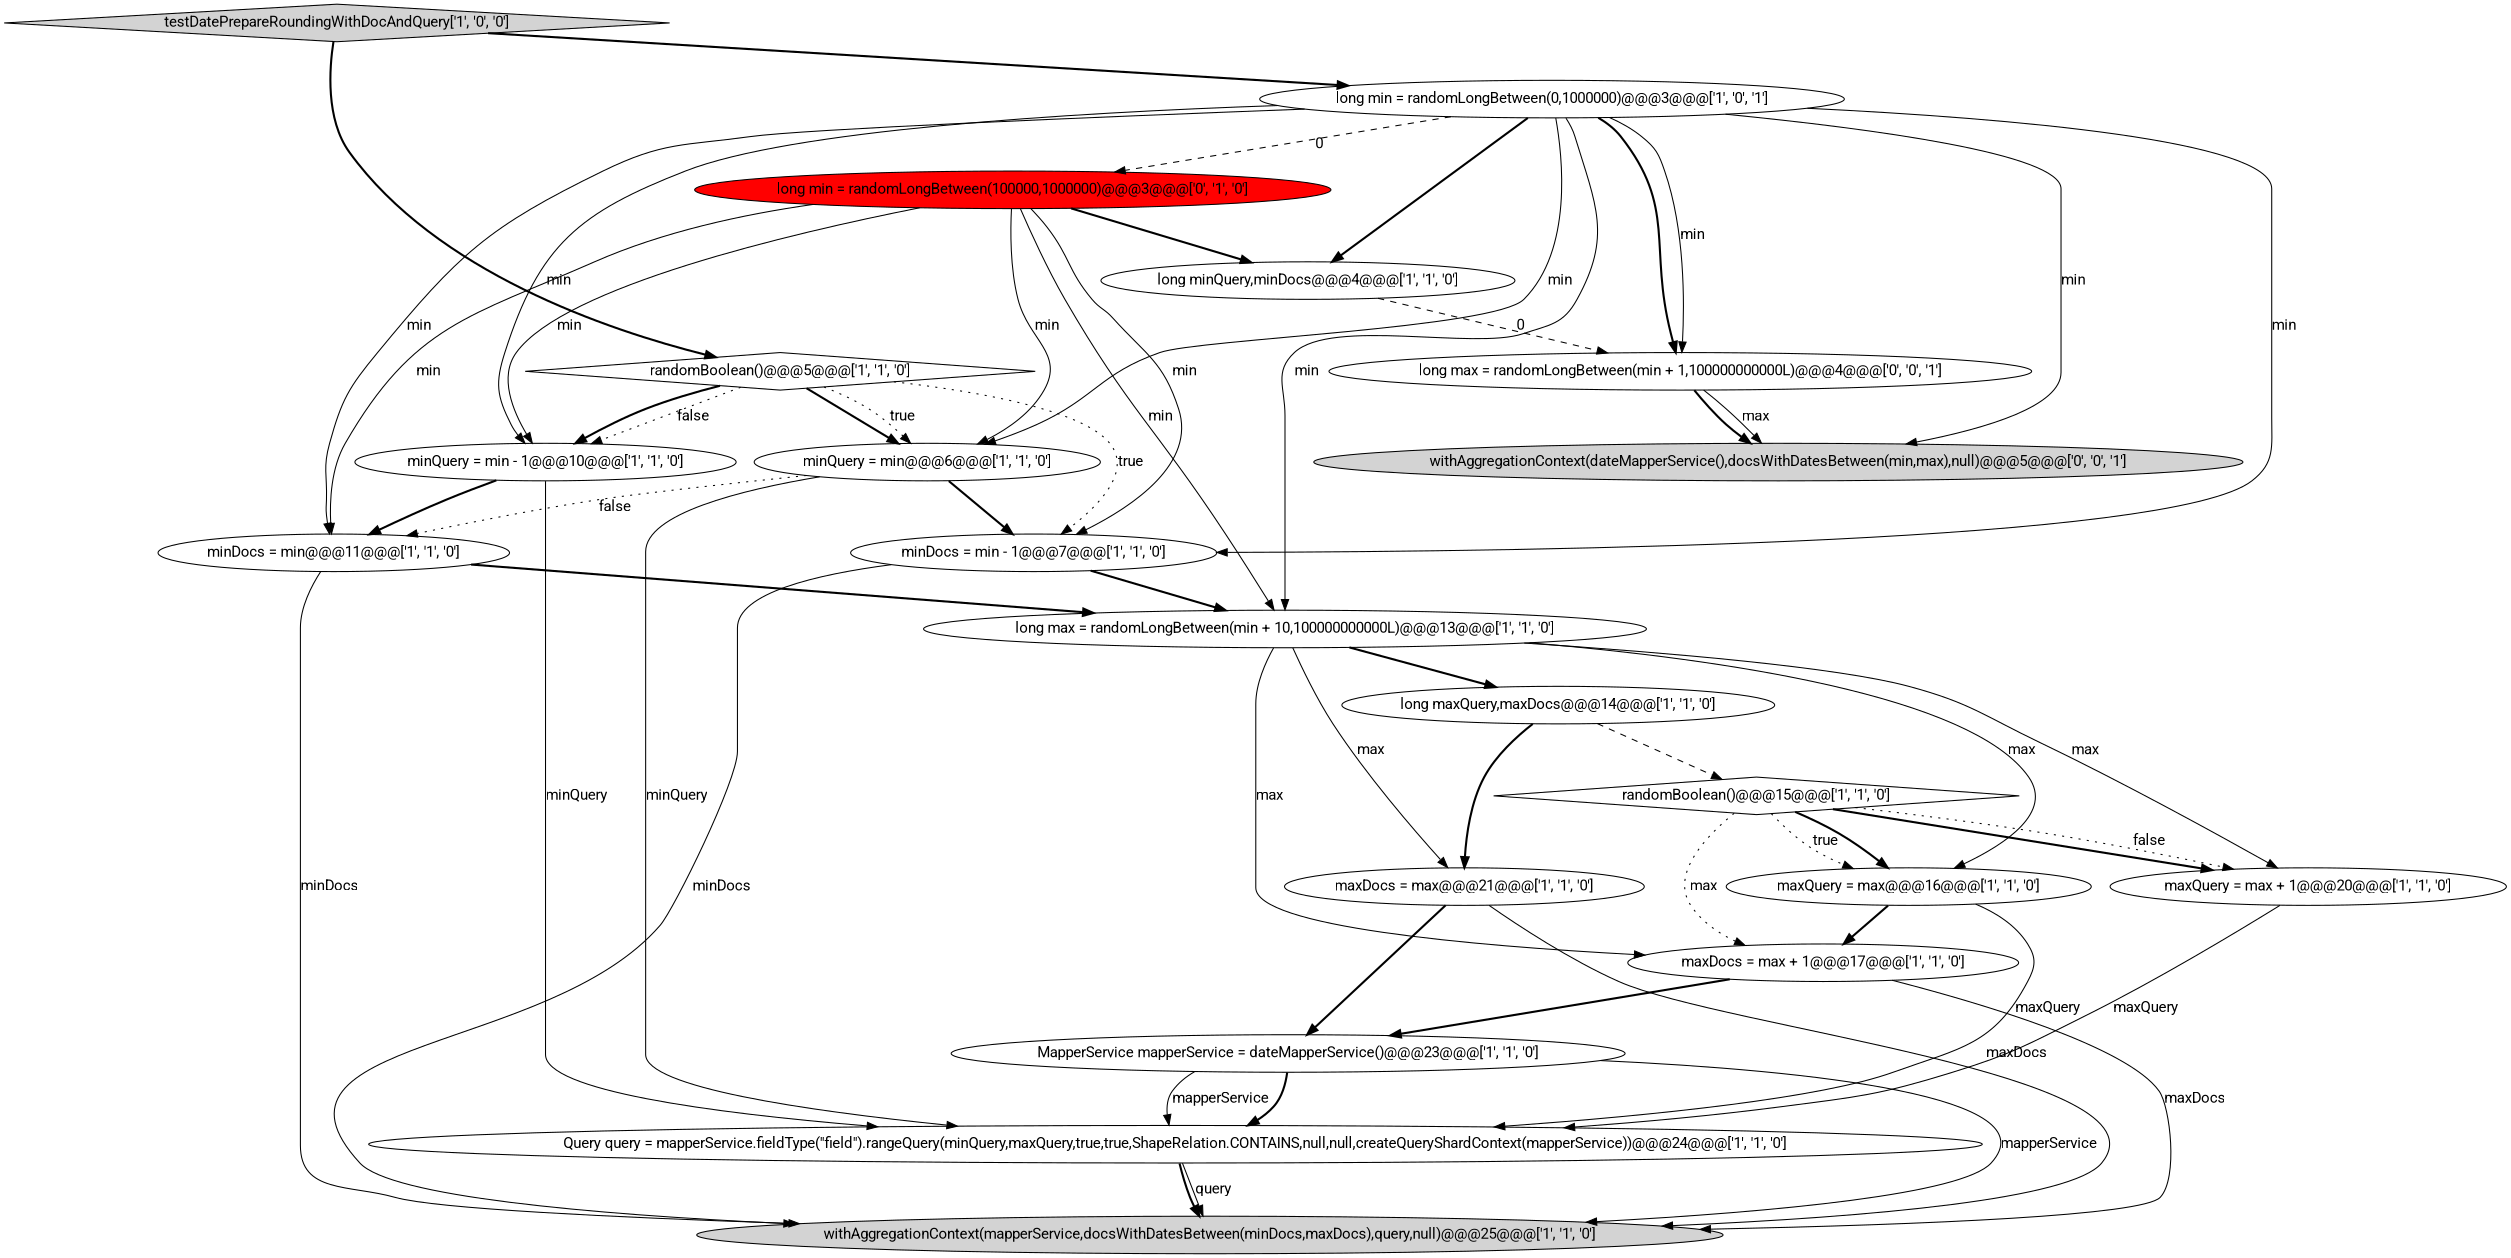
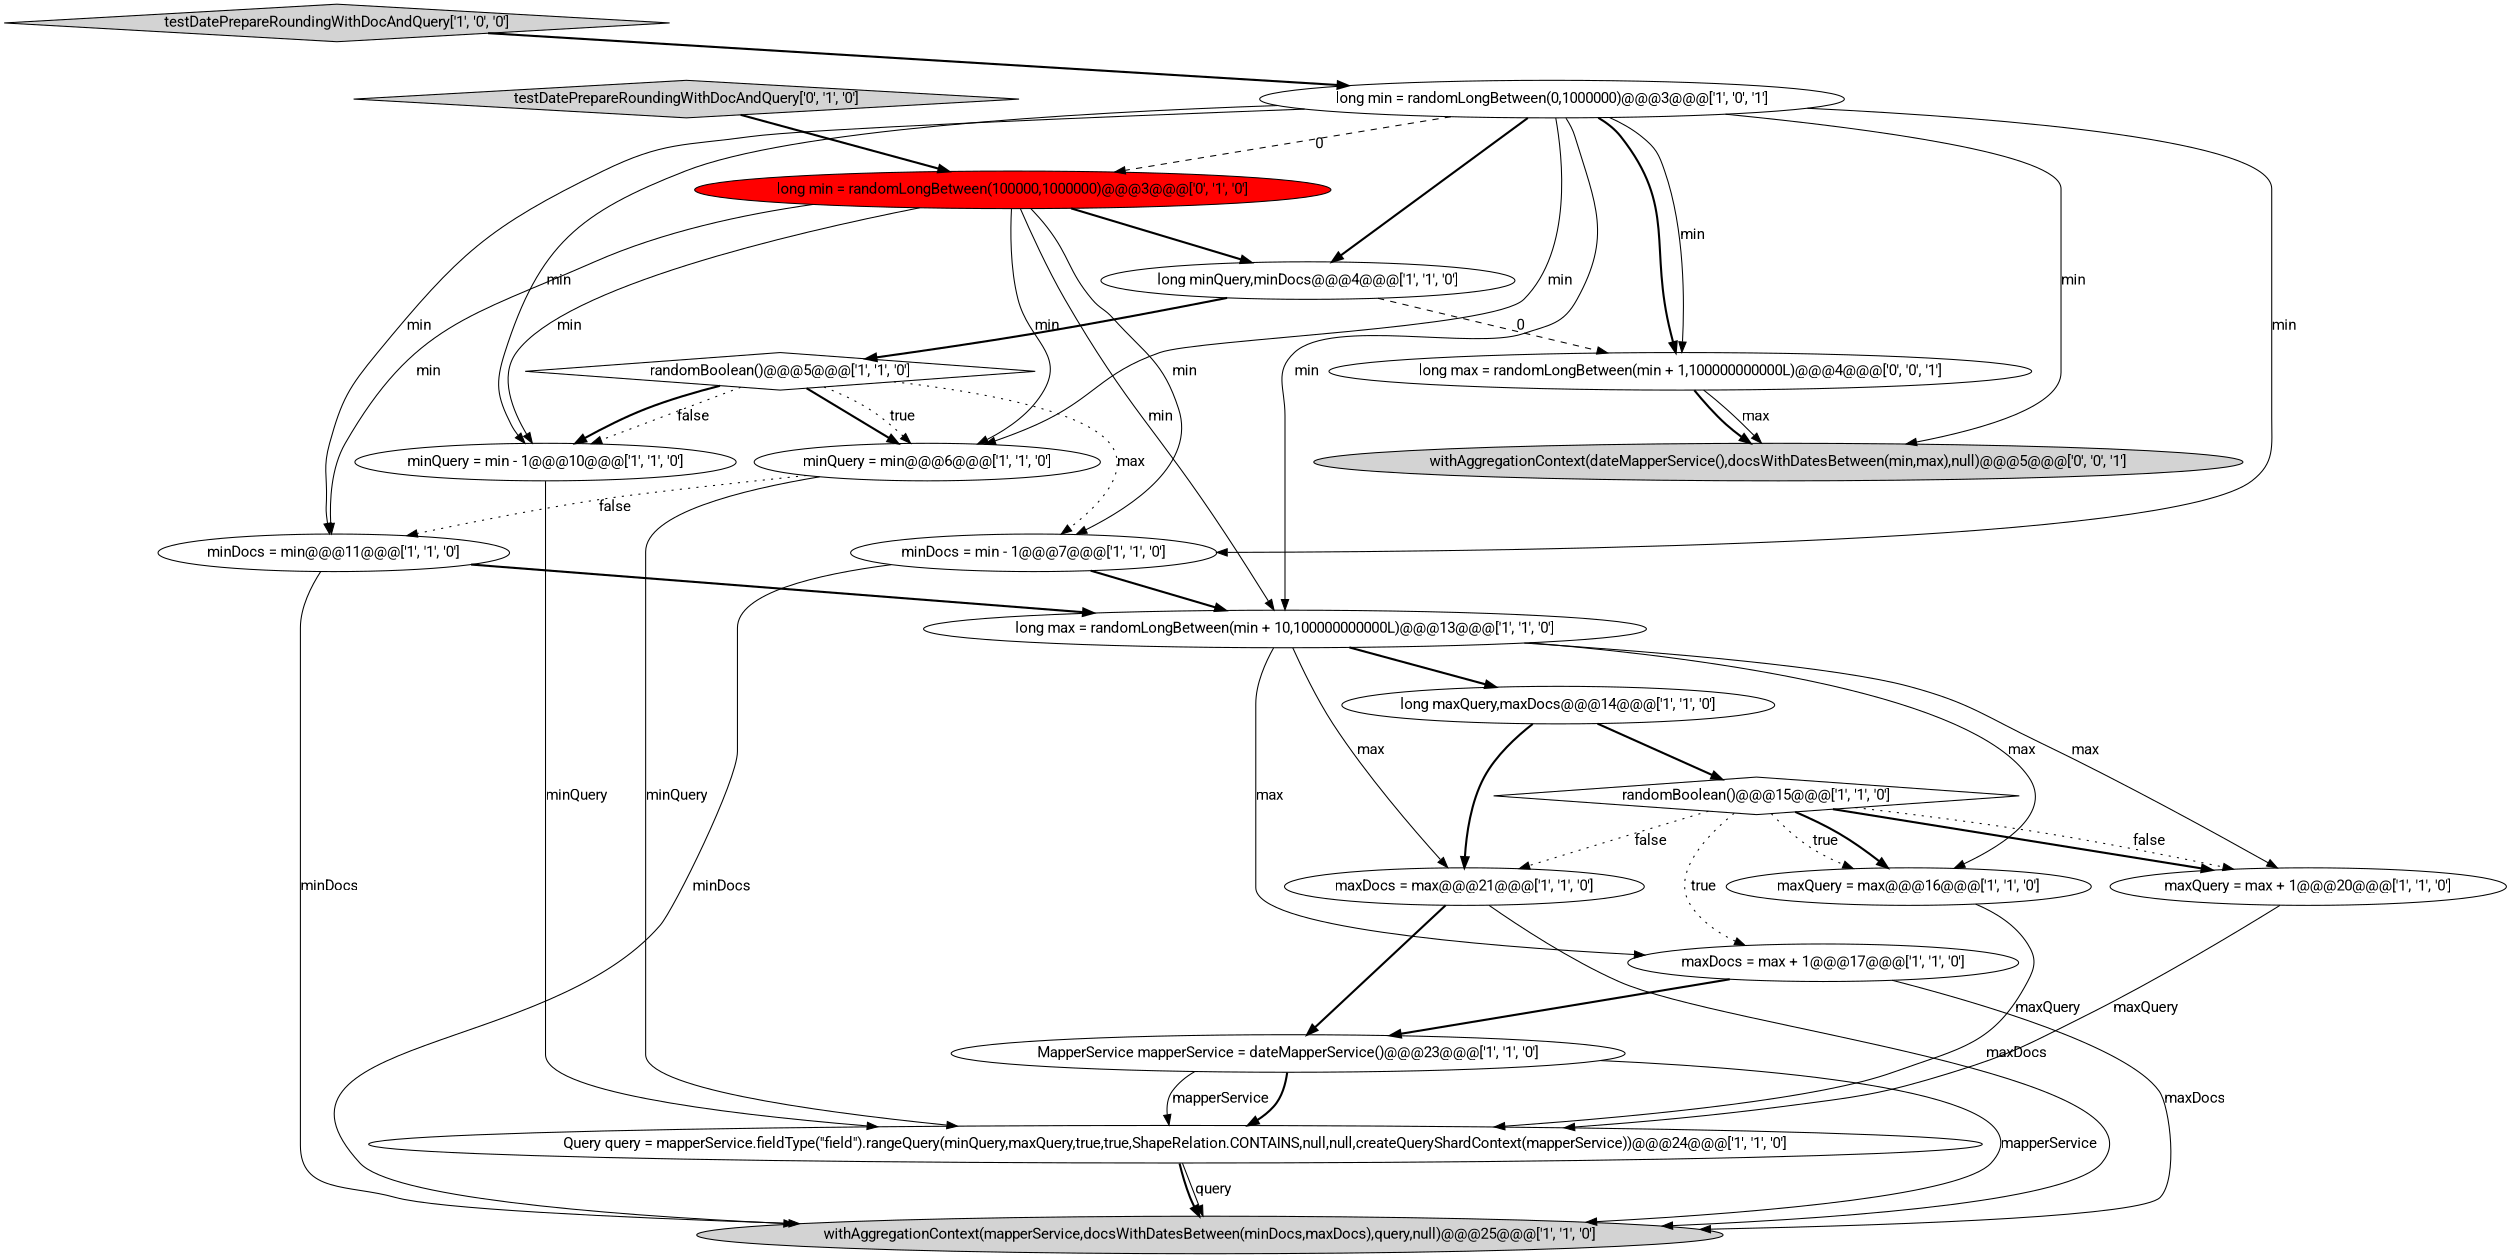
node "testDatePrepareRoundingWithDocAndQuery['0', '1', '0']": added
edge "testDatePrepareRoundingWithDocAndQuery['1', '0', '0']" -> "randomBoolean()@@@5@@@['1', '1', '0']": now "long minQuery,minDocs@@@4@@@['1', '1', '0']" -> "randomBoolean()@@@5@@@['1', '1', '0']"
edge "randomBoolean()@@@5@@@['1', '1', '0']" -> "minDocs = min - 1@@@7@@@['1', '1', '0']": label "true" -> "max"
edge "minQuery = min - 1@@@10@@@['1', '1', '0']" -> "minDocs = min@@@11@@@['1', '1', '0']": removed
edge "minQuery = min@@@6@@@['1', '1', '0']" -> "minDocs = min - 1@@@7@@@['1', '1', '0']": removed
edge "long maxQuery,maxDocs@@@14@@@['1', '1', '0']" -> "randomBoolean()@@@15@@@['1', '1', '0']": style dashed -> bold
edge "randomBoolean()@@@15@@@['1', '1', '0']" -> "maxDocs = max@@@21@@@['1', '1', '0']": added, label "false"
edge "randomBoolean()@@@15@@@['1', '1', '0']" -> "maxDocs = max + 1@@@17@@@['1', '1', '0']": label "max" -> "true"
edge "maxQuery = max@@@16@@@['1', '1', '0']" -> "maxDocs = max + 1@@@17@@@['1', '1', '0']": removed
